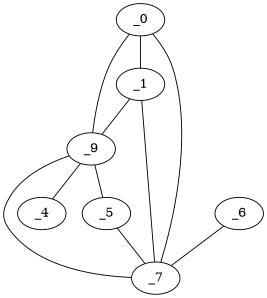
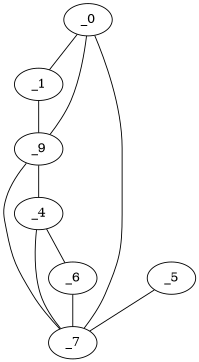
edge "_9" -- "_5": removed
edge "_1" -- "_7": now "_4" -- "_7"
edge "_4" -- "_6": added
